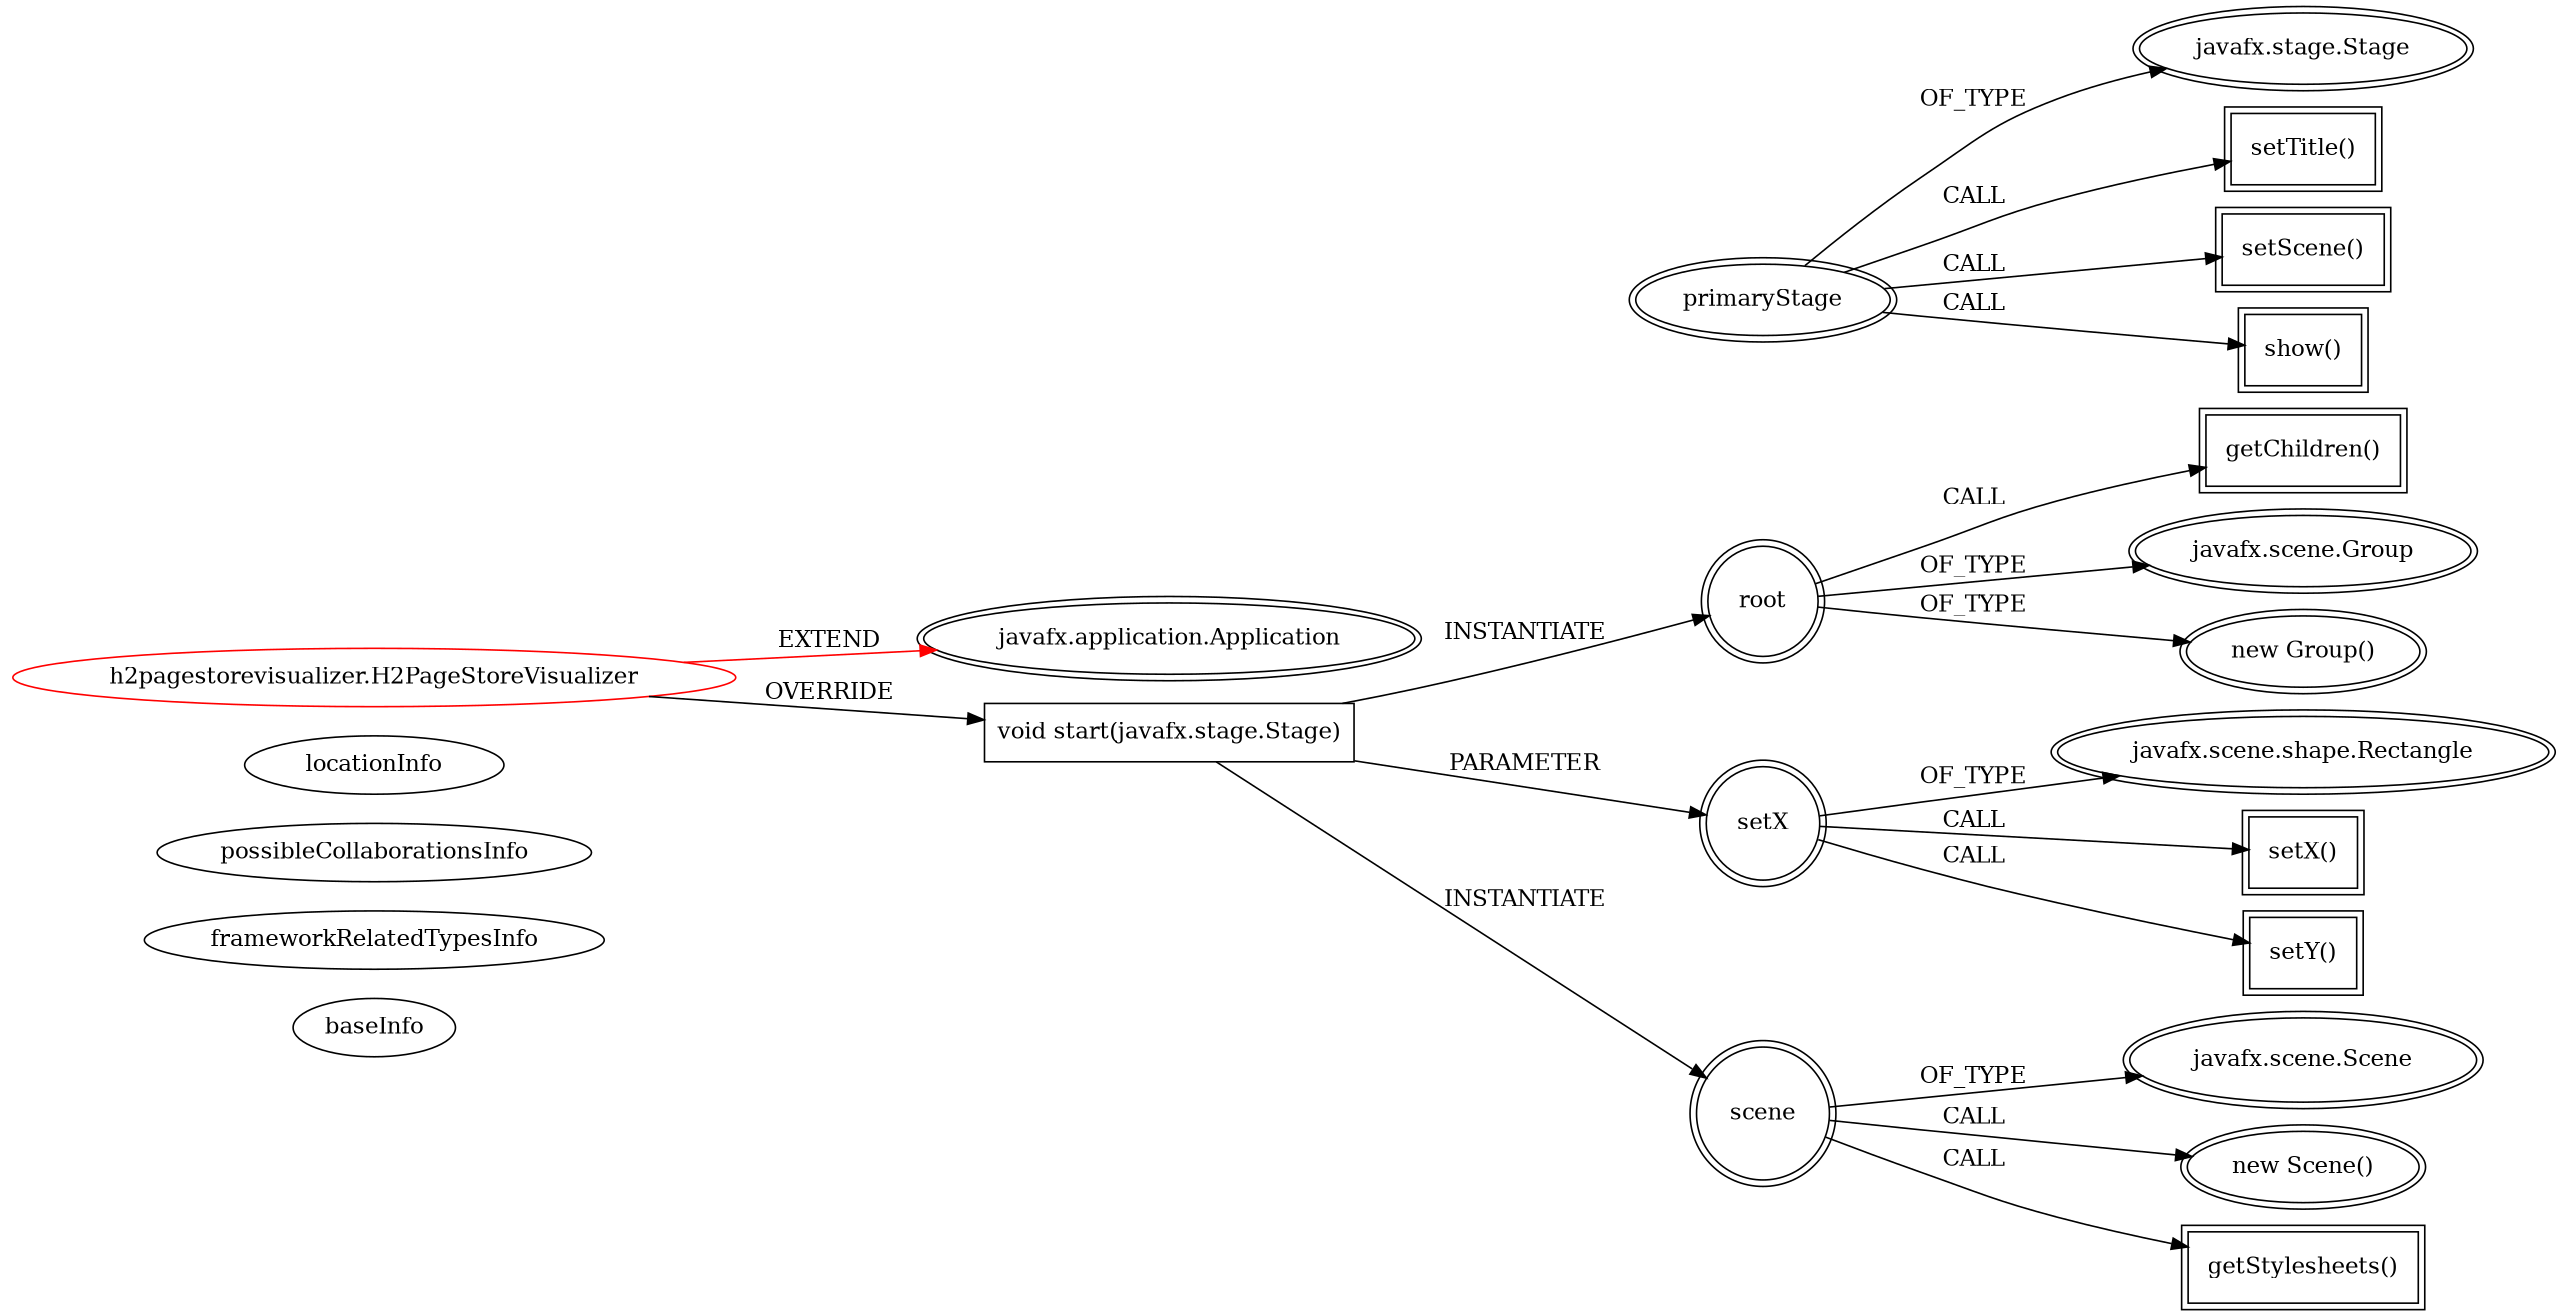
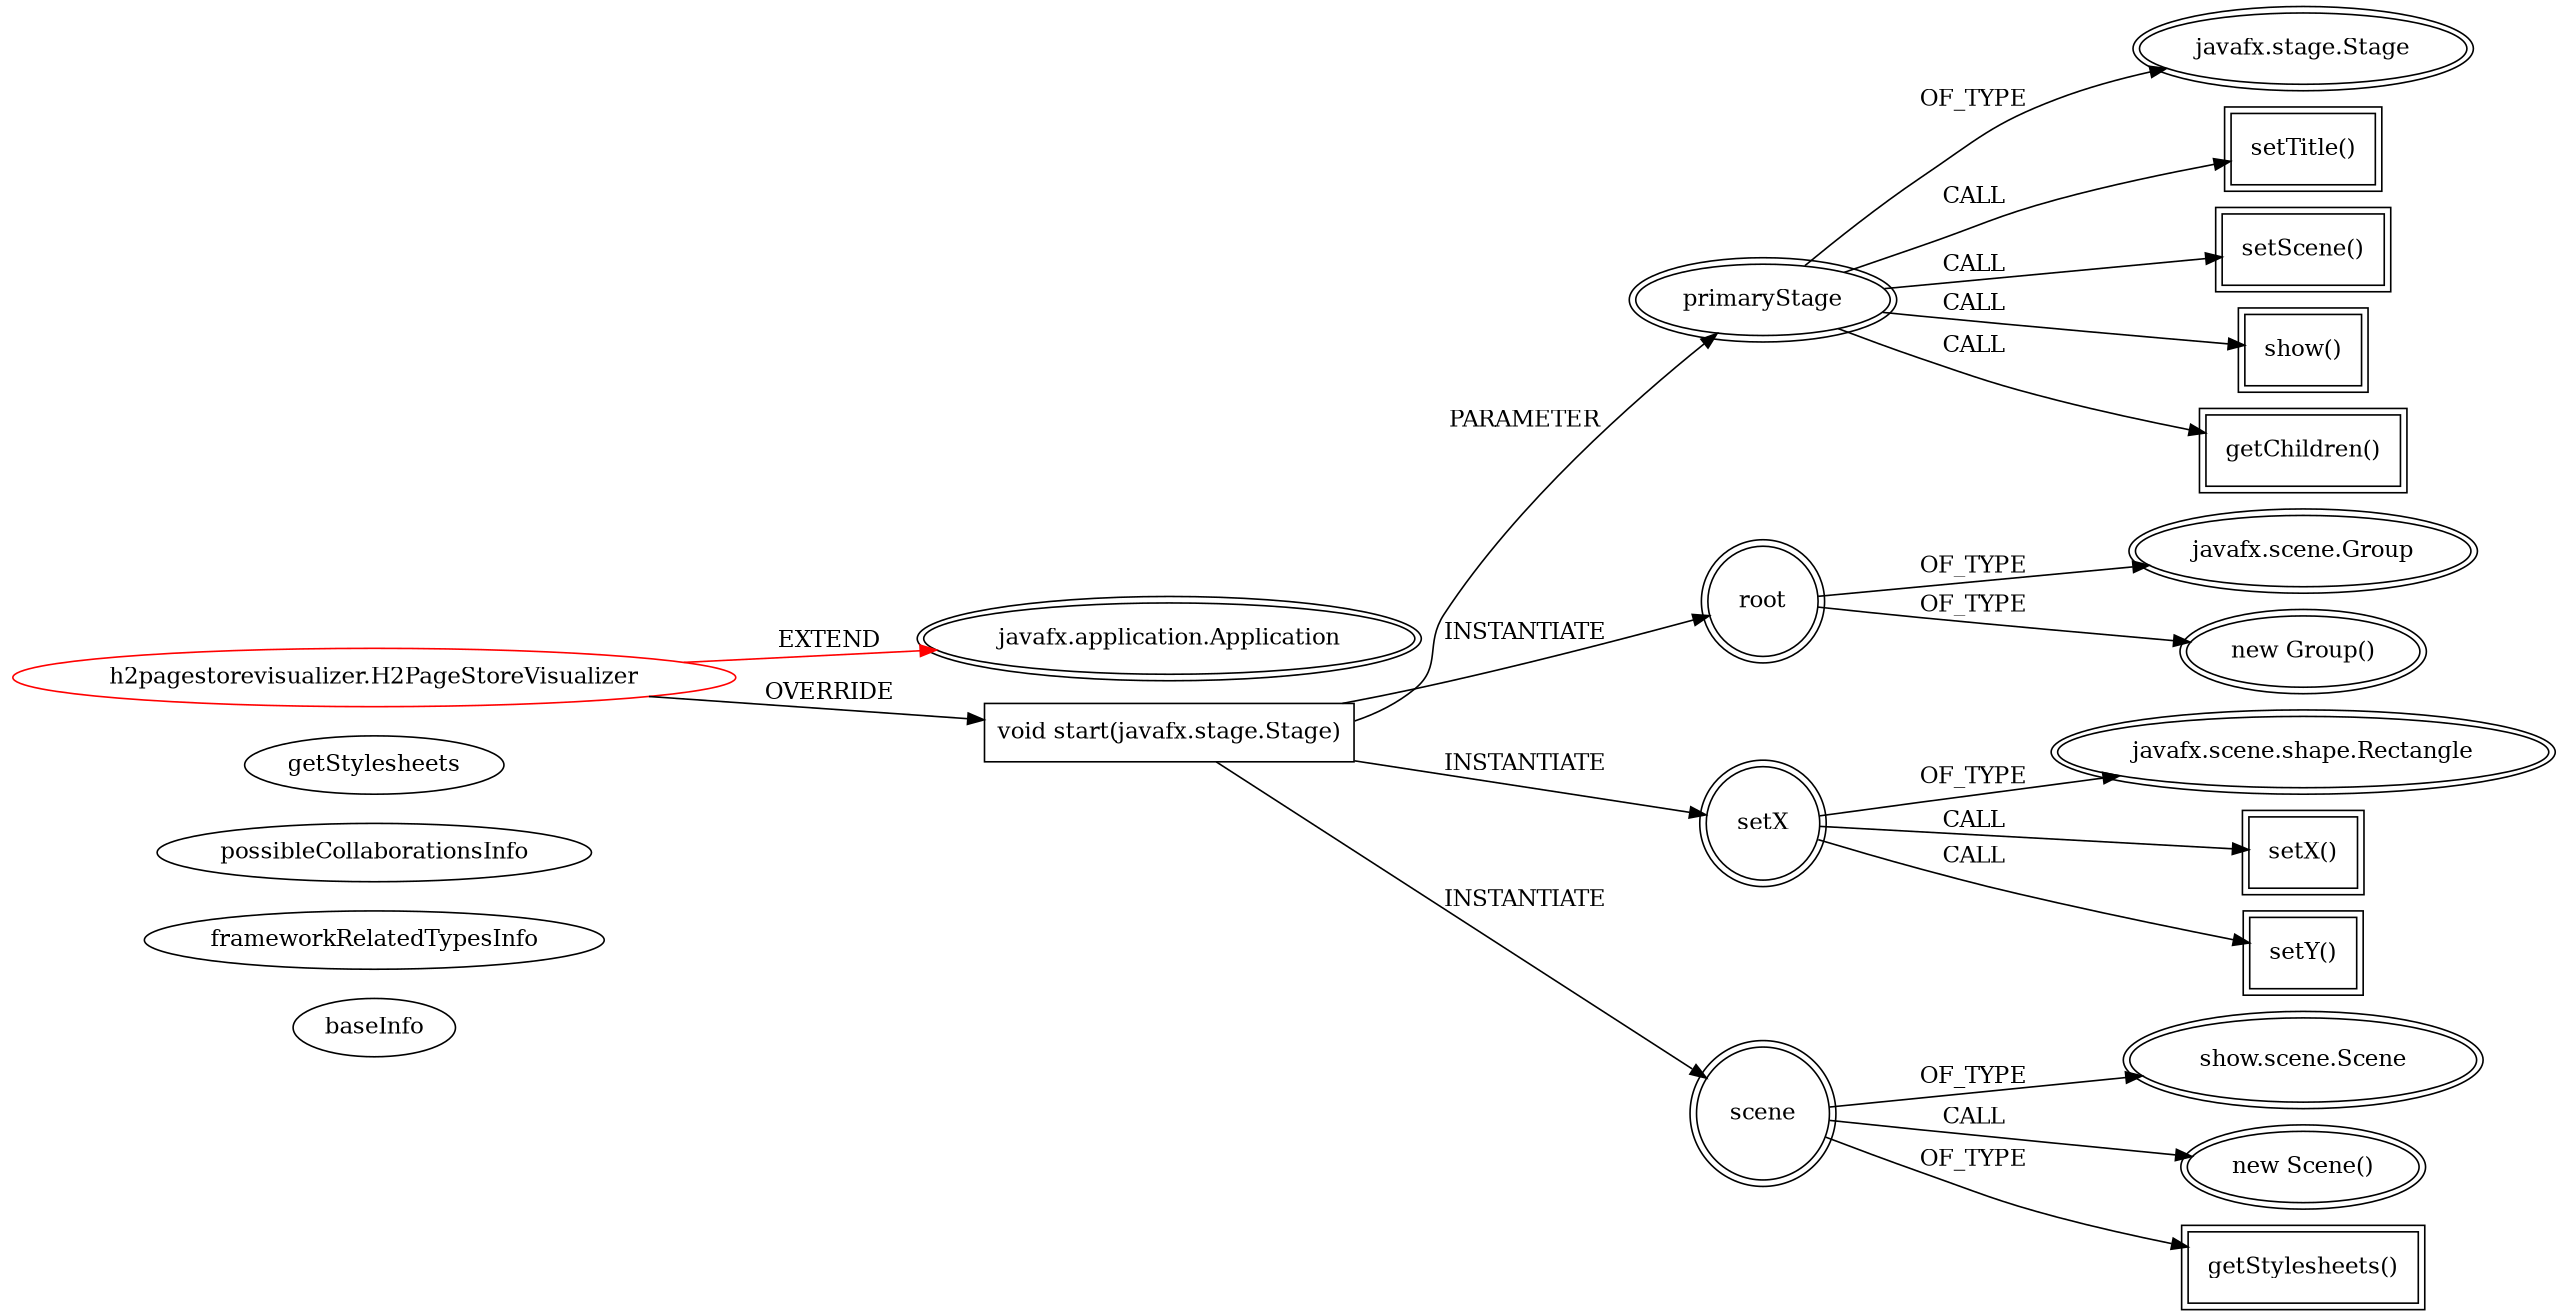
edge "root" -> "getChildren()": now "primaryStage" -> "getChildren()"
edge "void start(javafx.stage.Stage)" -> "primaryStage": added, label "PARAMETER"
edge "void start(javafx.stage.Stage)" -> "setX": label "PARAMETER" -> "INSTANTIATE"
node "locationInfo": label "locationInfo" -> "getStylesheets"
node "javafx.scene.Scene": label "javafx.scene.Scene" -> "show.scene.Scene"
edge "scene" -> "getStylesheets()": label "CALL" -> "OF_TYPE"
